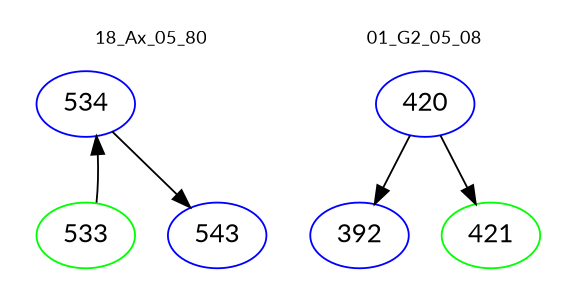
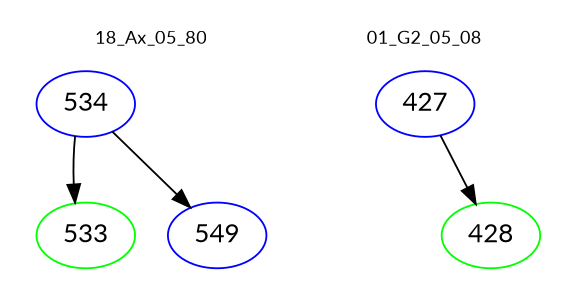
node "420": label "420" -> "427"
edge "533" -> "534": reversed
node "543": label "543" -> "549"
node "392": removed
node "421": label "421" -> "428"
